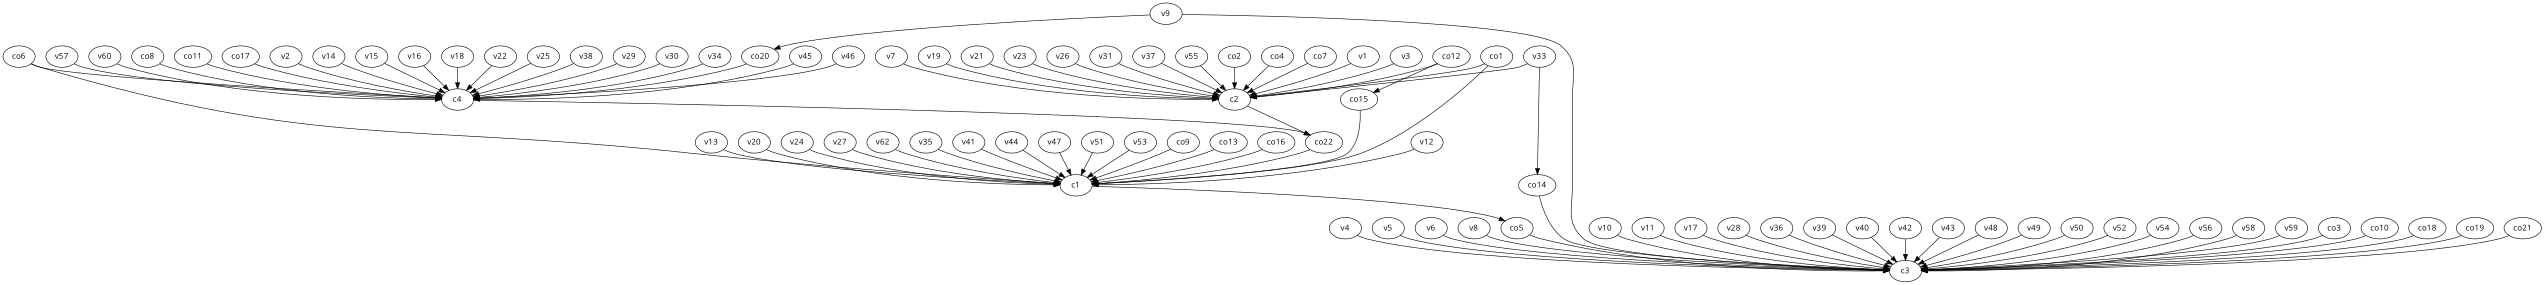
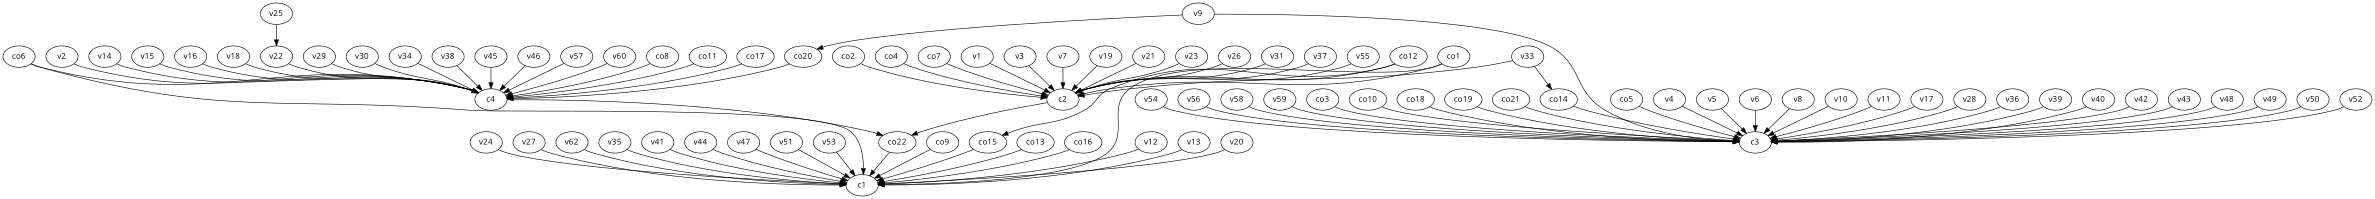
edge "v25" -> "c4": now "v25" -> "v22"
edge "c1" -> "co5": removed
